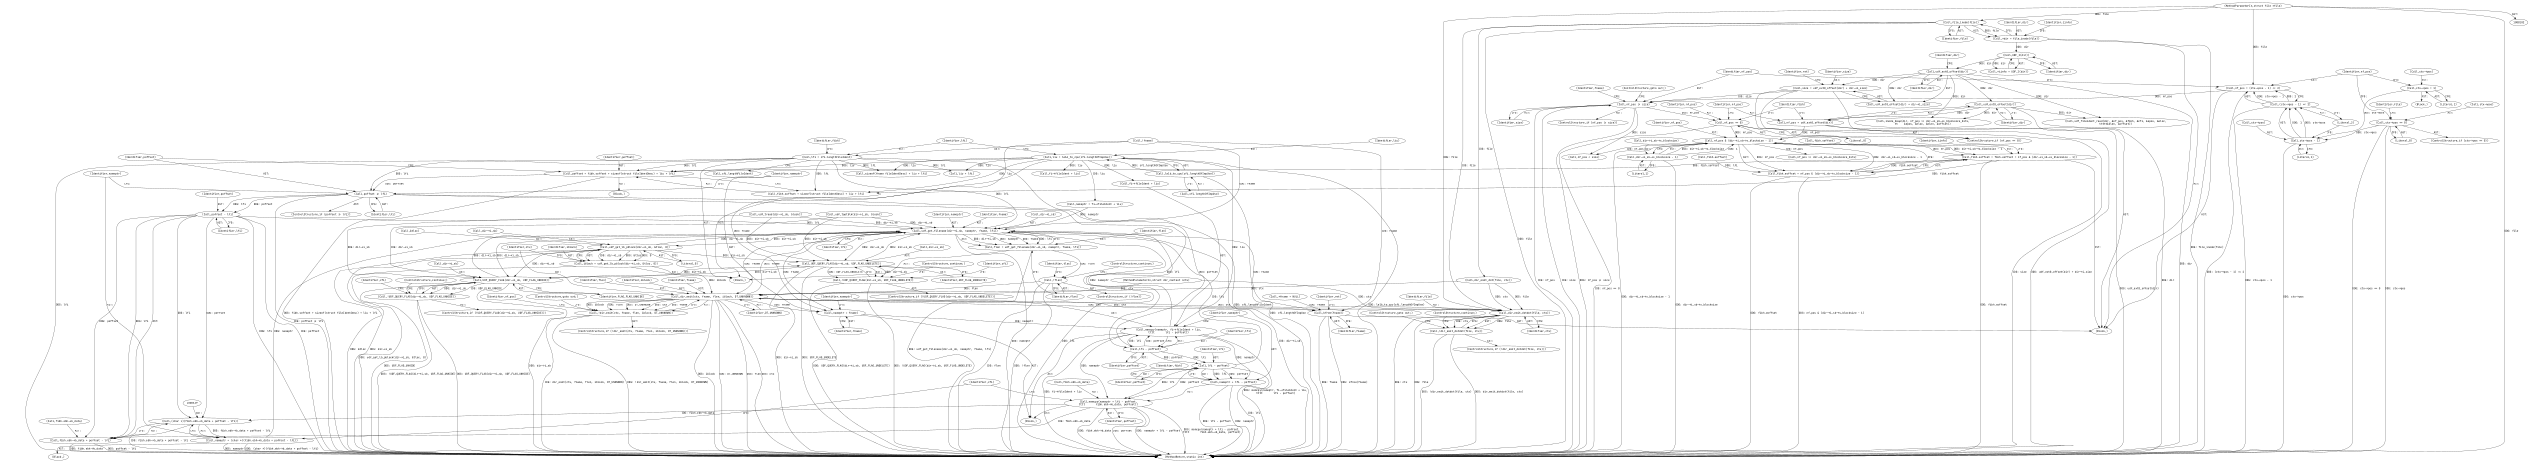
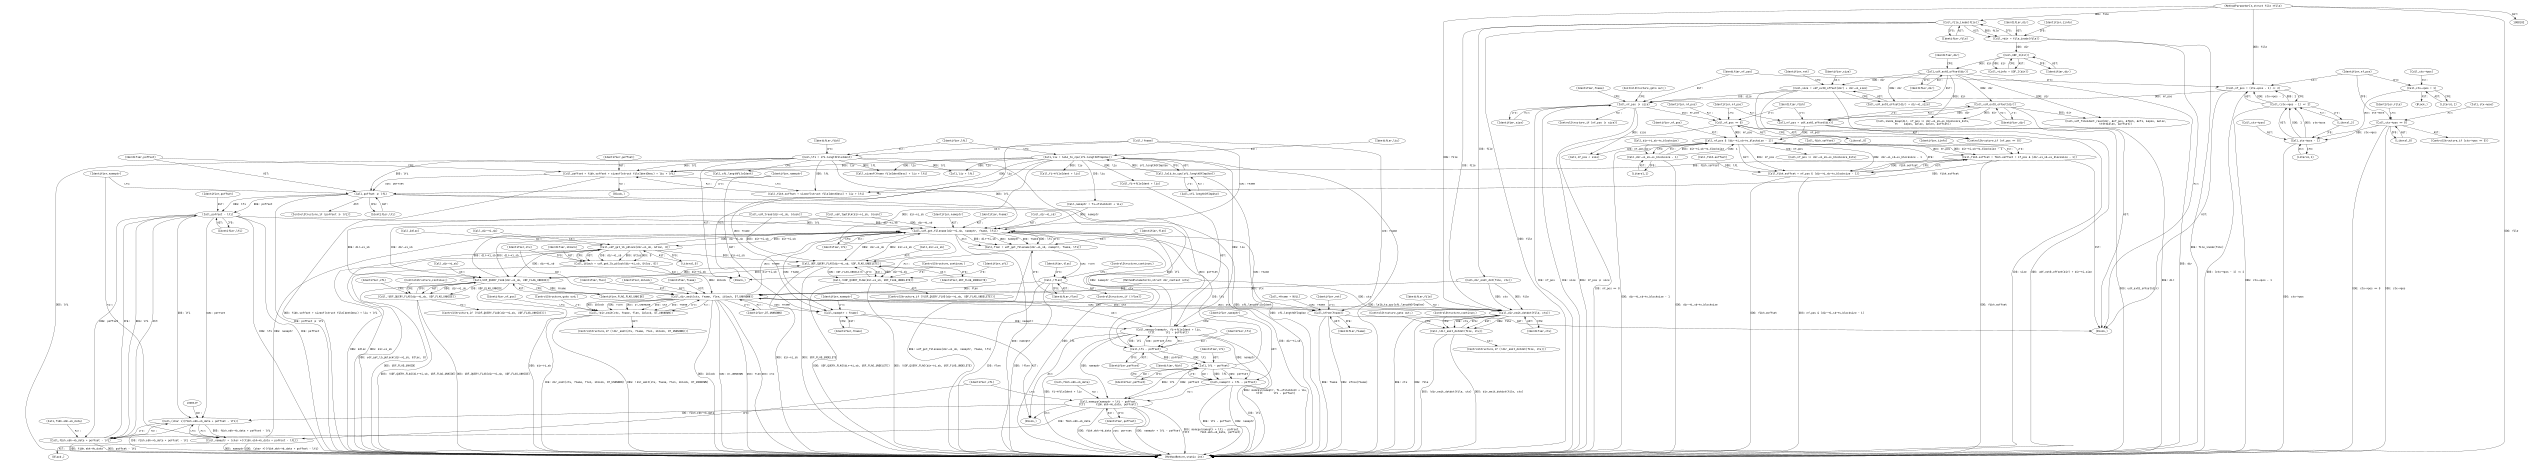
edge "(Call,udf_tgetblk(dir->i_sb, block))" -> "(Call,UDF_QUERY_FLAG(dir->i_sb, UDF_FLAG_UNDELETE))": now "(Call,liu = le16_to_cpu(cfi.lengthOfImpUse))" -> "(Call,UDF_QUERY_FLAG(dir->i_sb, UDF_FLAG_UNDELETE))"
edge "(Call,udf_get_filename(dir->i_sb, nameptr, fname, lfi))" -> "(Call,dir_emit(ctx, fname, flen, iblock, DT_UNKNOWN))": now "(Call,UDF_QUERY_FLAG(dir->i_sb, UDF_FLAG_UNHIDE))" -> "(Call,dir_emit(ctx, fname, flen, iblock, DT_UNKNOWN))"
edge "(Call,fibh.ebh->b_data + poffset - lfi)" -> "(Call,poffset - lfi)": added, label "CFG:"
